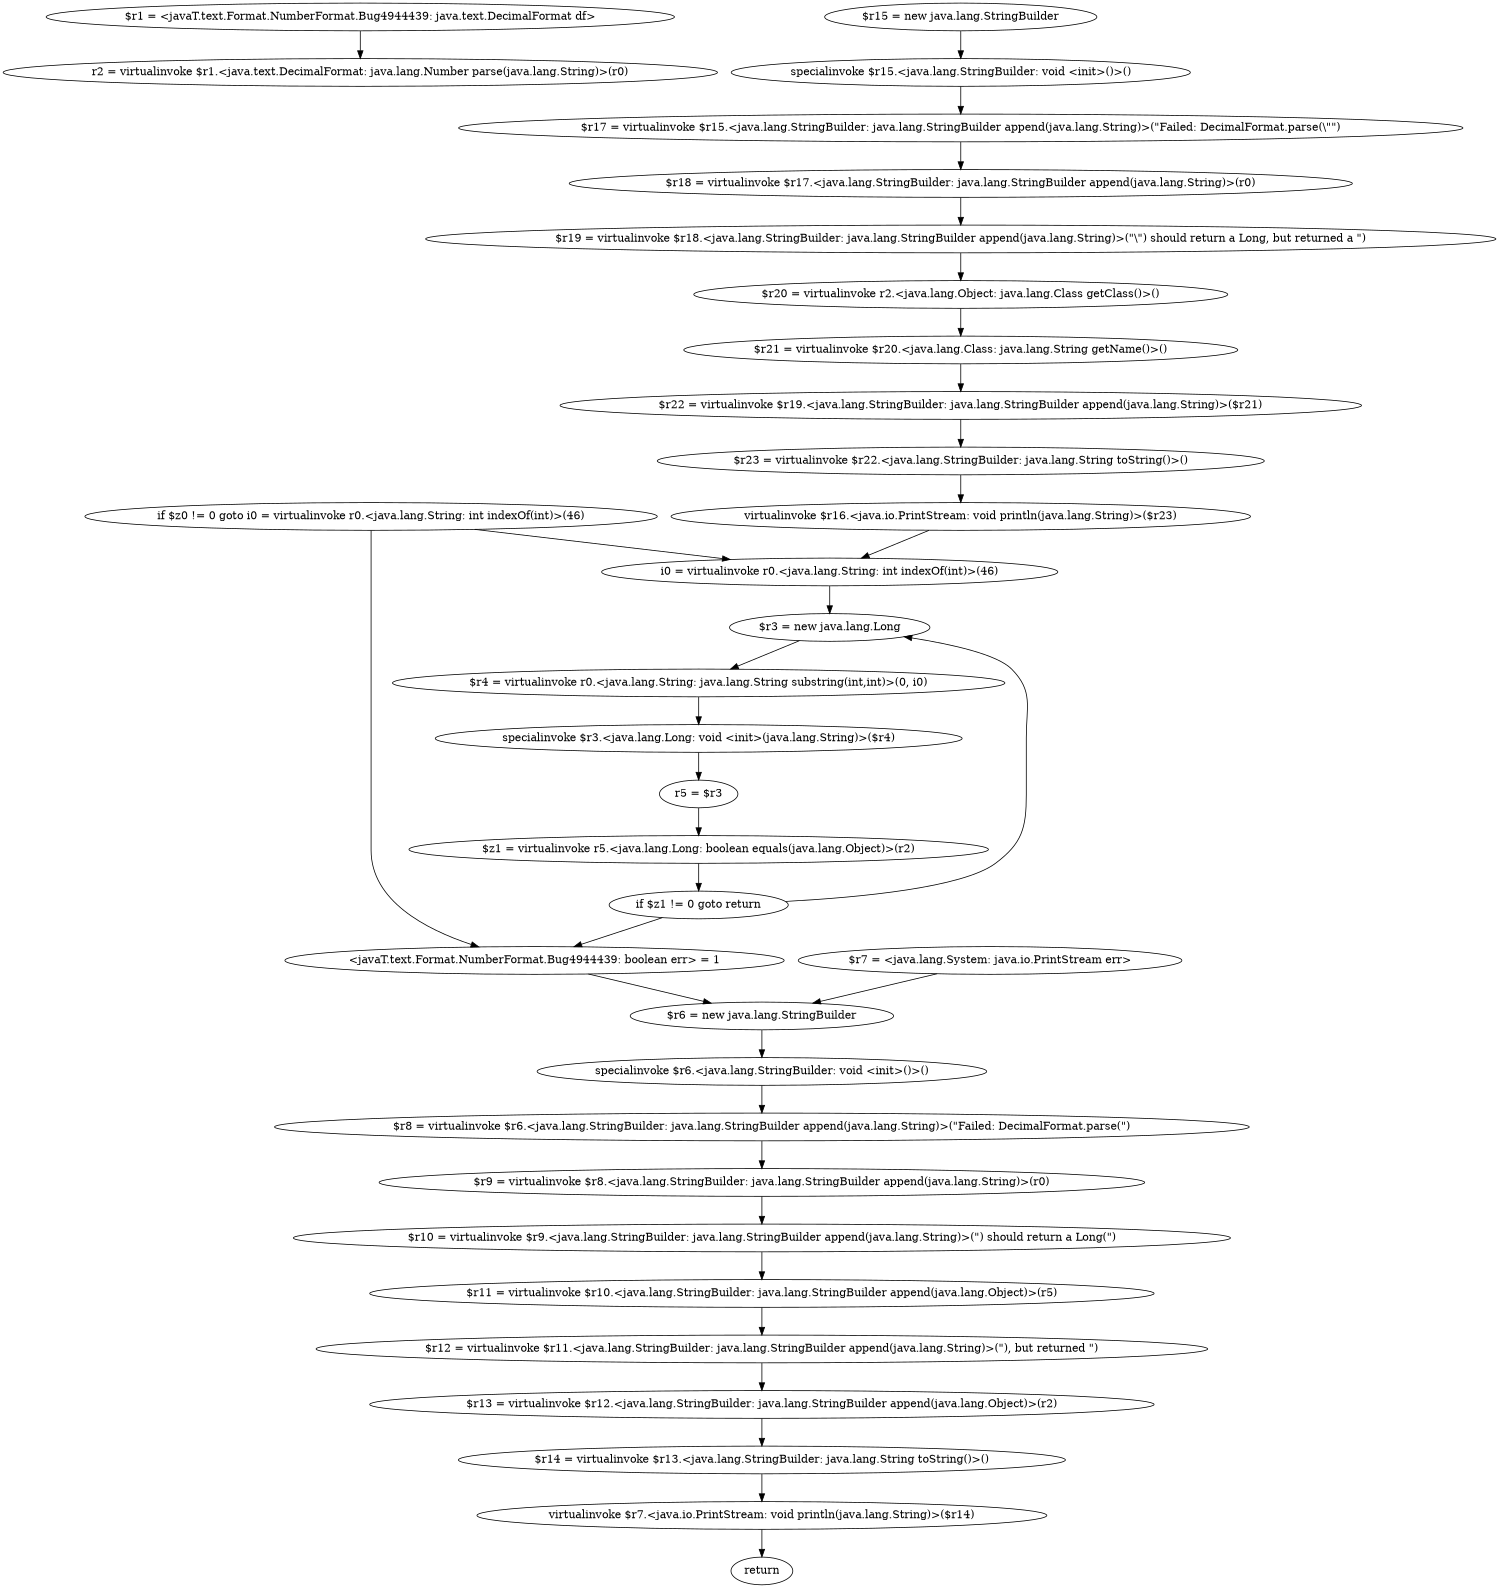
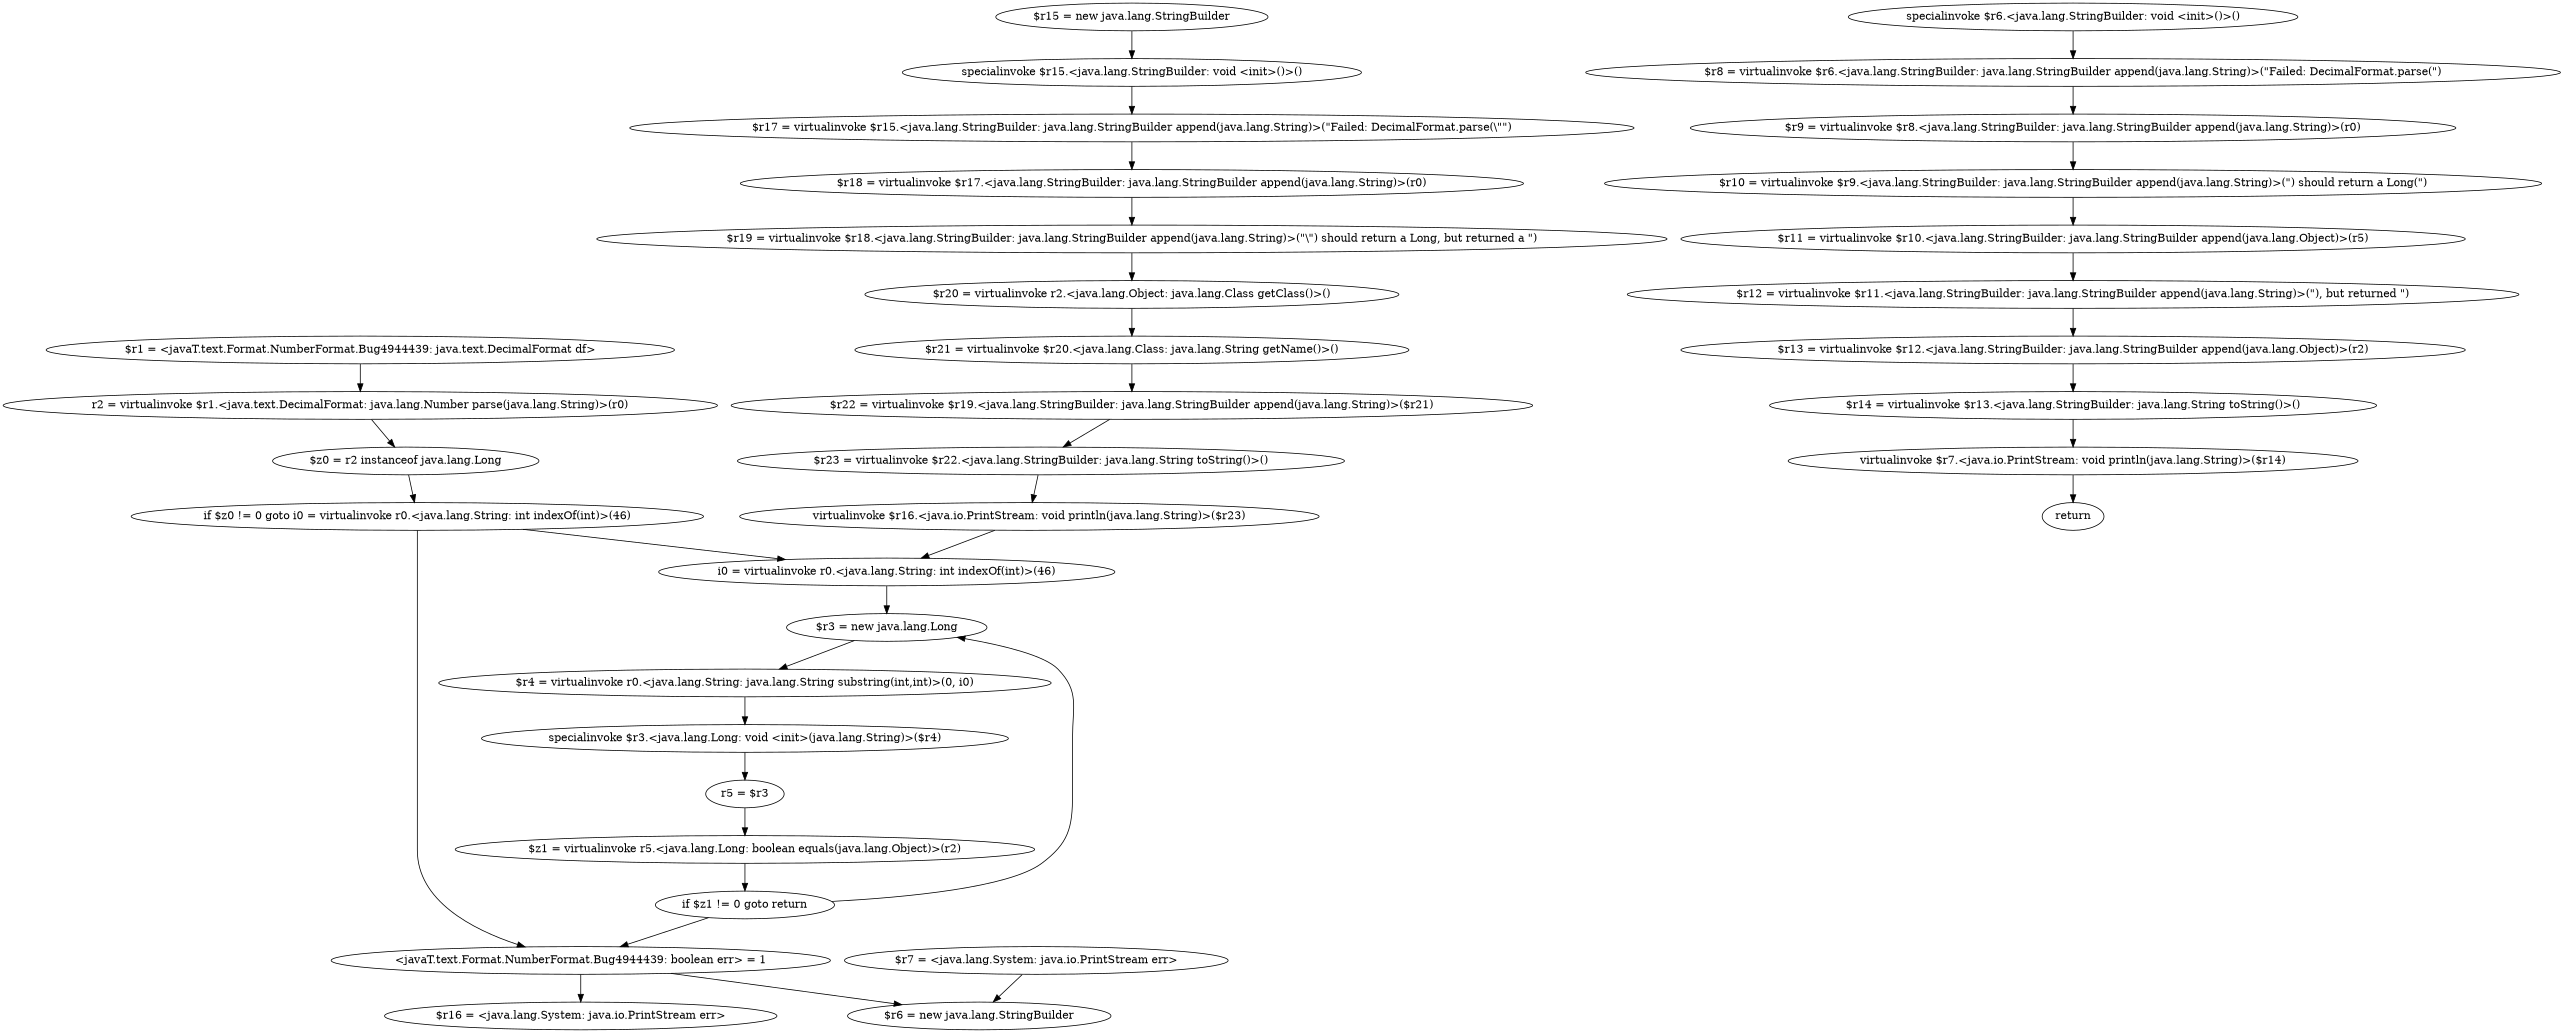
node "$z0 = r2 instanceof java.lang.Long": added
node "$r16 = <java.lang.System: java.io.PrintStream err>": added
edge "$r6 = new java.lang.StringBuilder" -> "specialinvoke $r6.<java.lang.StringBuilder: void <init>()>()": removed
